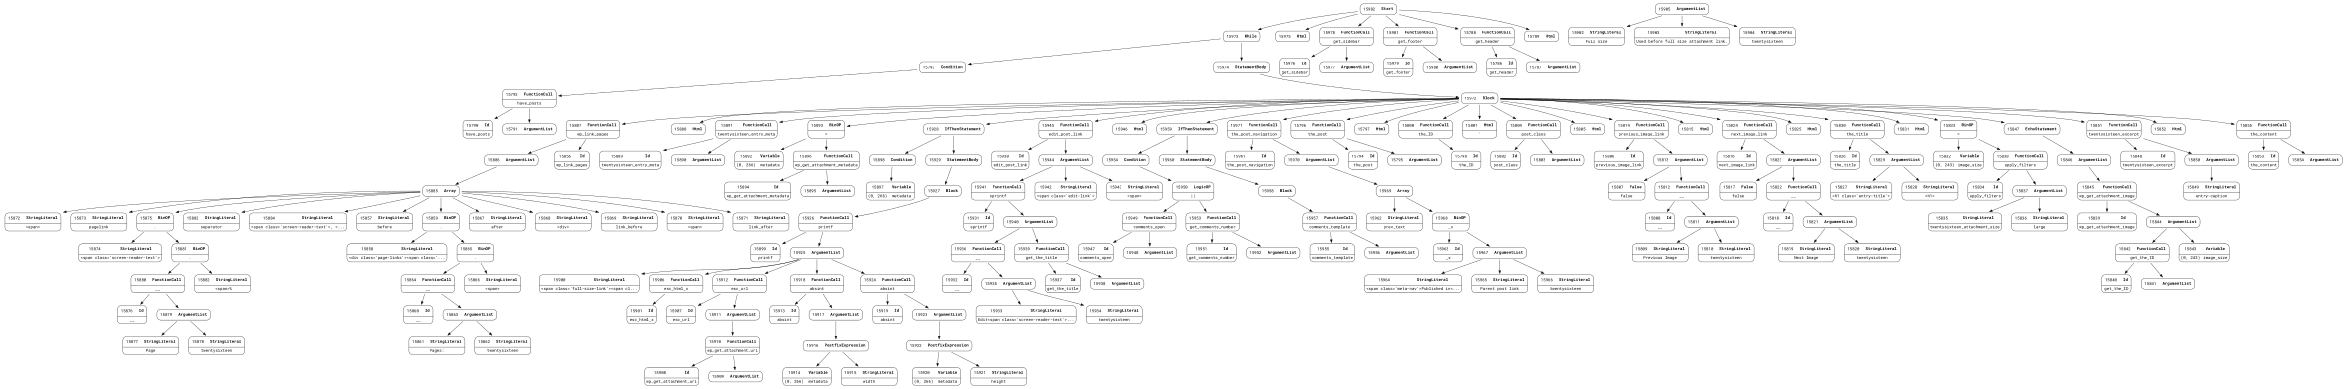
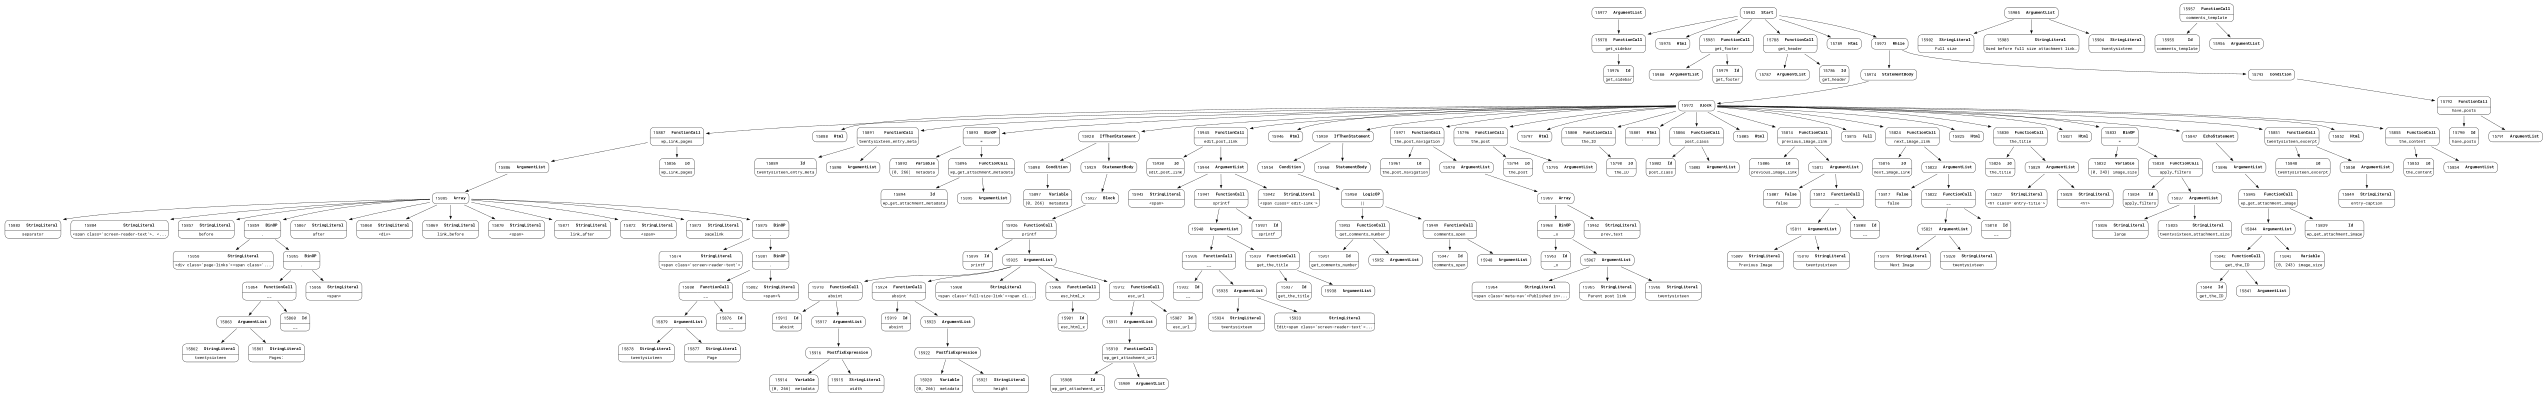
edge "15978" -> "15977": reversed
node "15815": text "Html" -> "Full"
node "15958": removed
